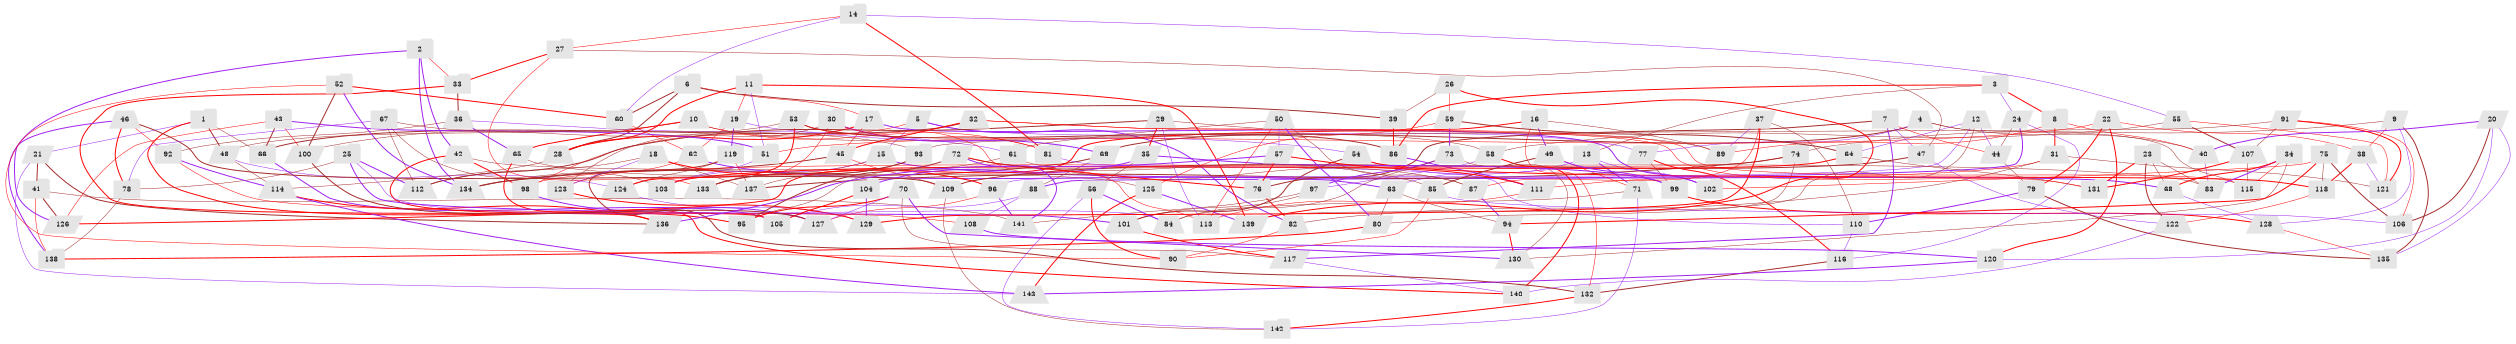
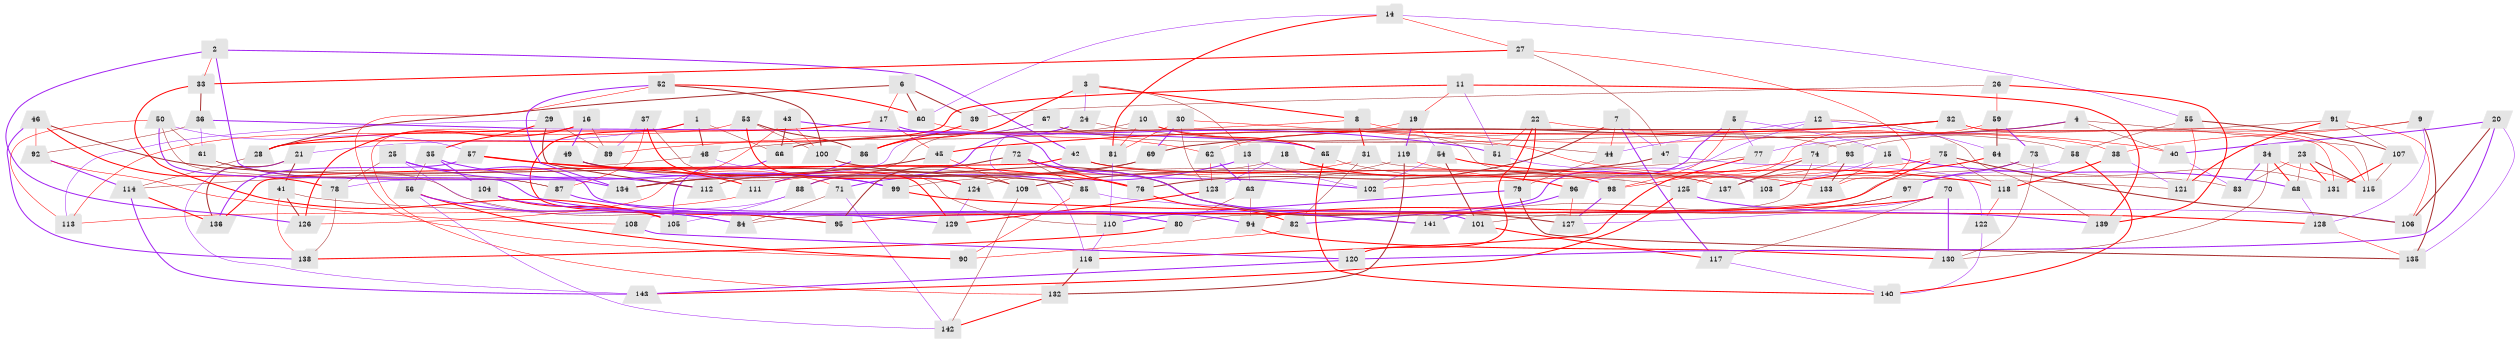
node "92": shape folder -> trapezium
edge "23" -- "122": now "23" -- "115"
edge "20" -- "120": style solid -> bold
